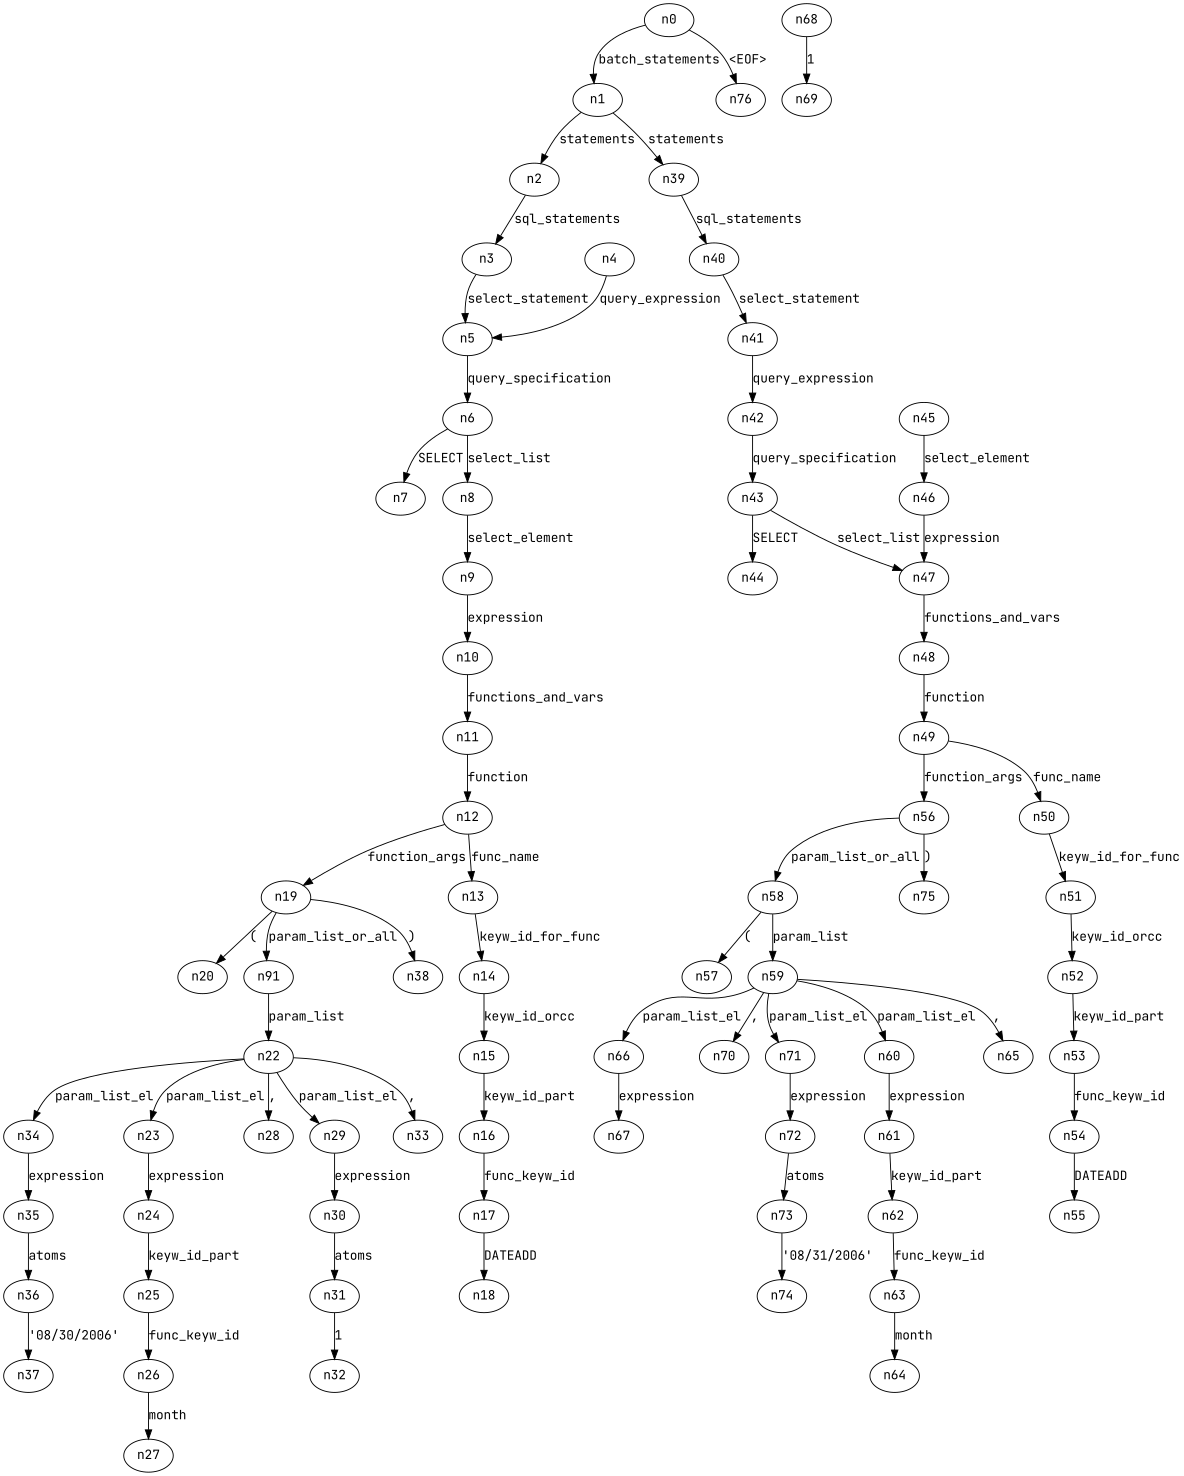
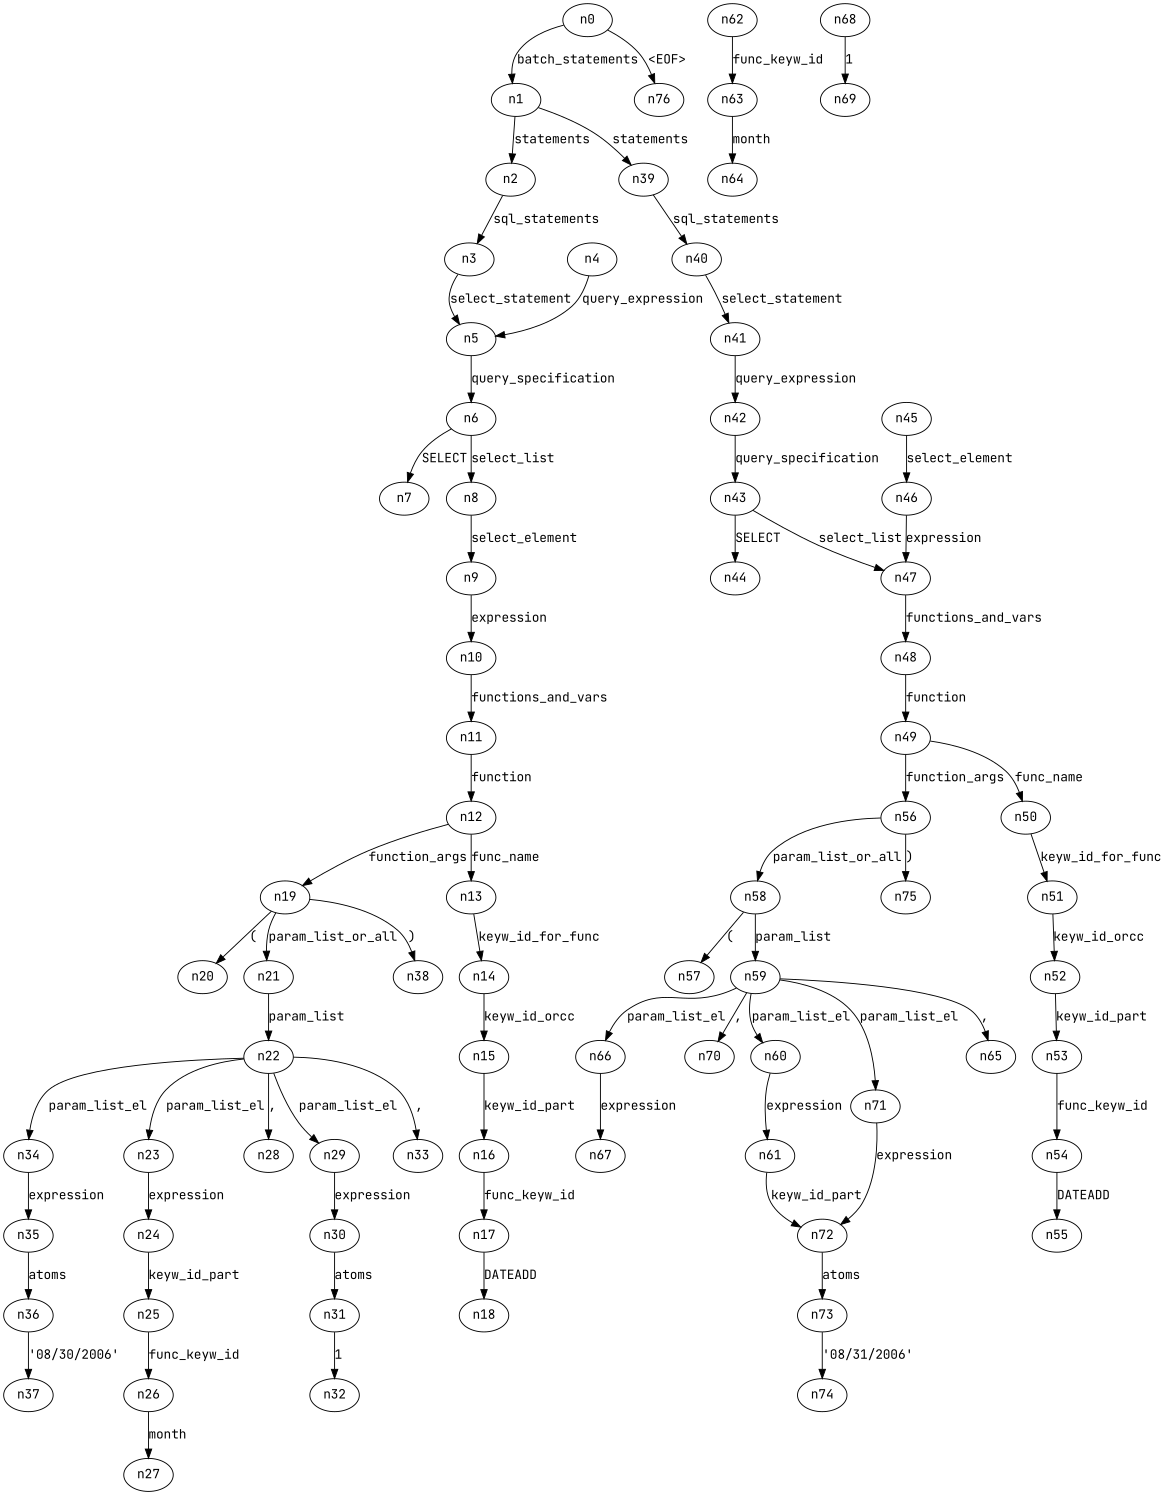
node "n91": label "n91" -> "n21"
edge "n61" -> "n62": now "n61" -> "n72"
